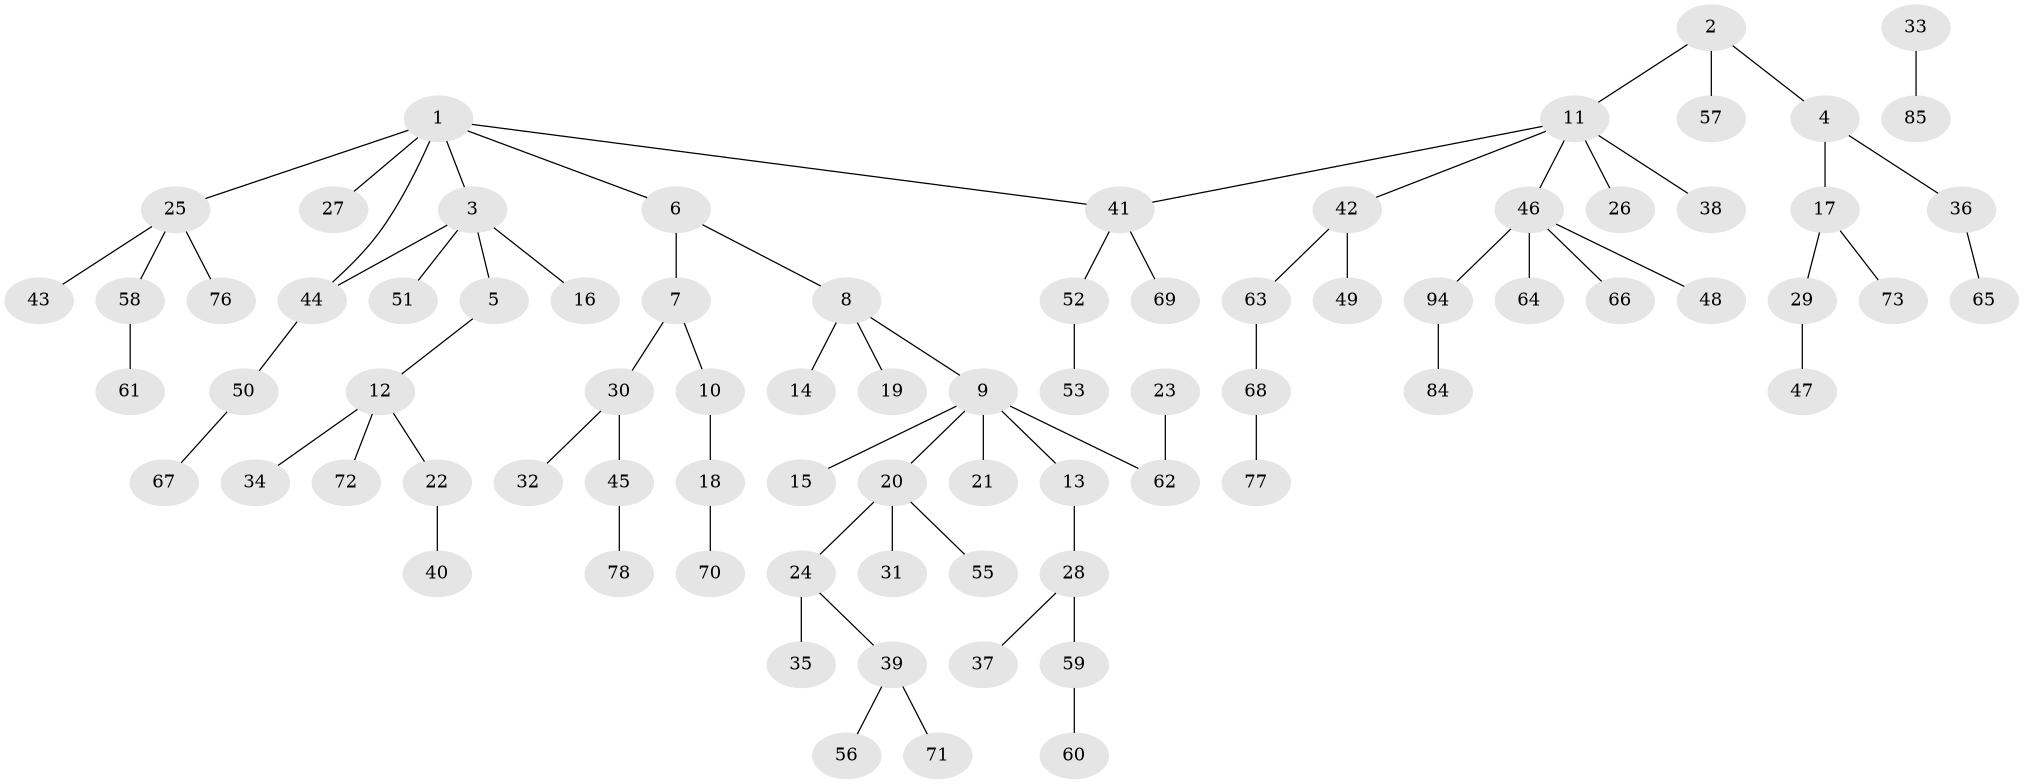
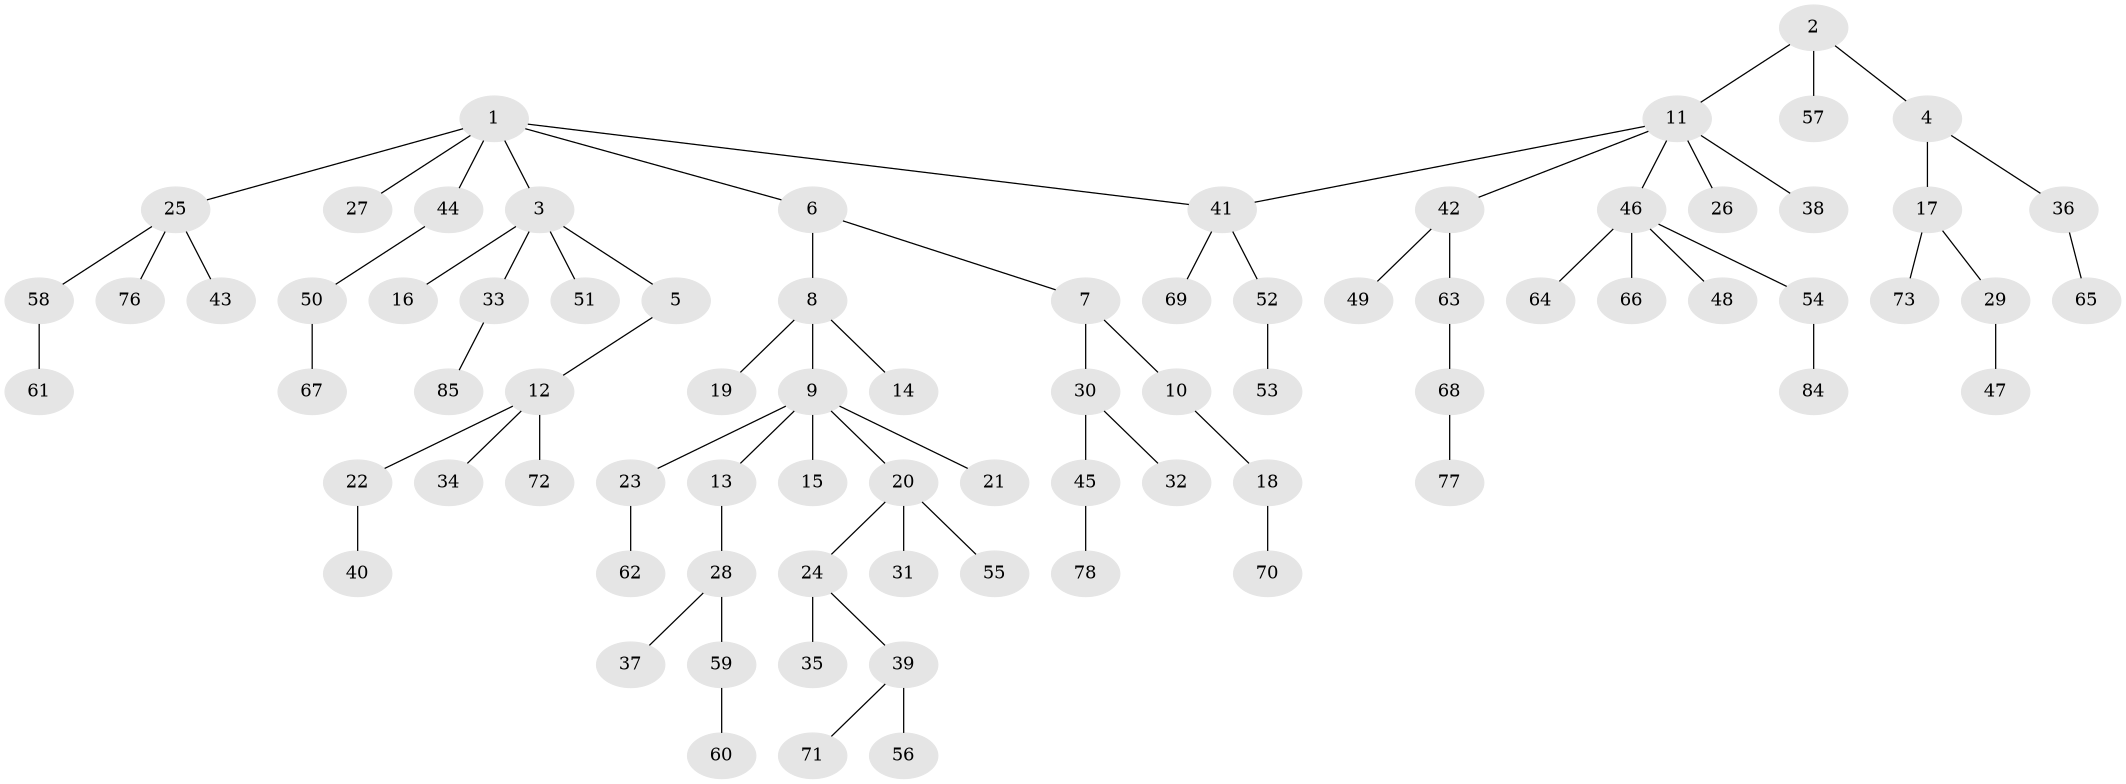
edge "3" -- "44": now "3" -- "33"
node "94": label "94" -> "54"
edge "9" -- "62": now "9" -- "23"
